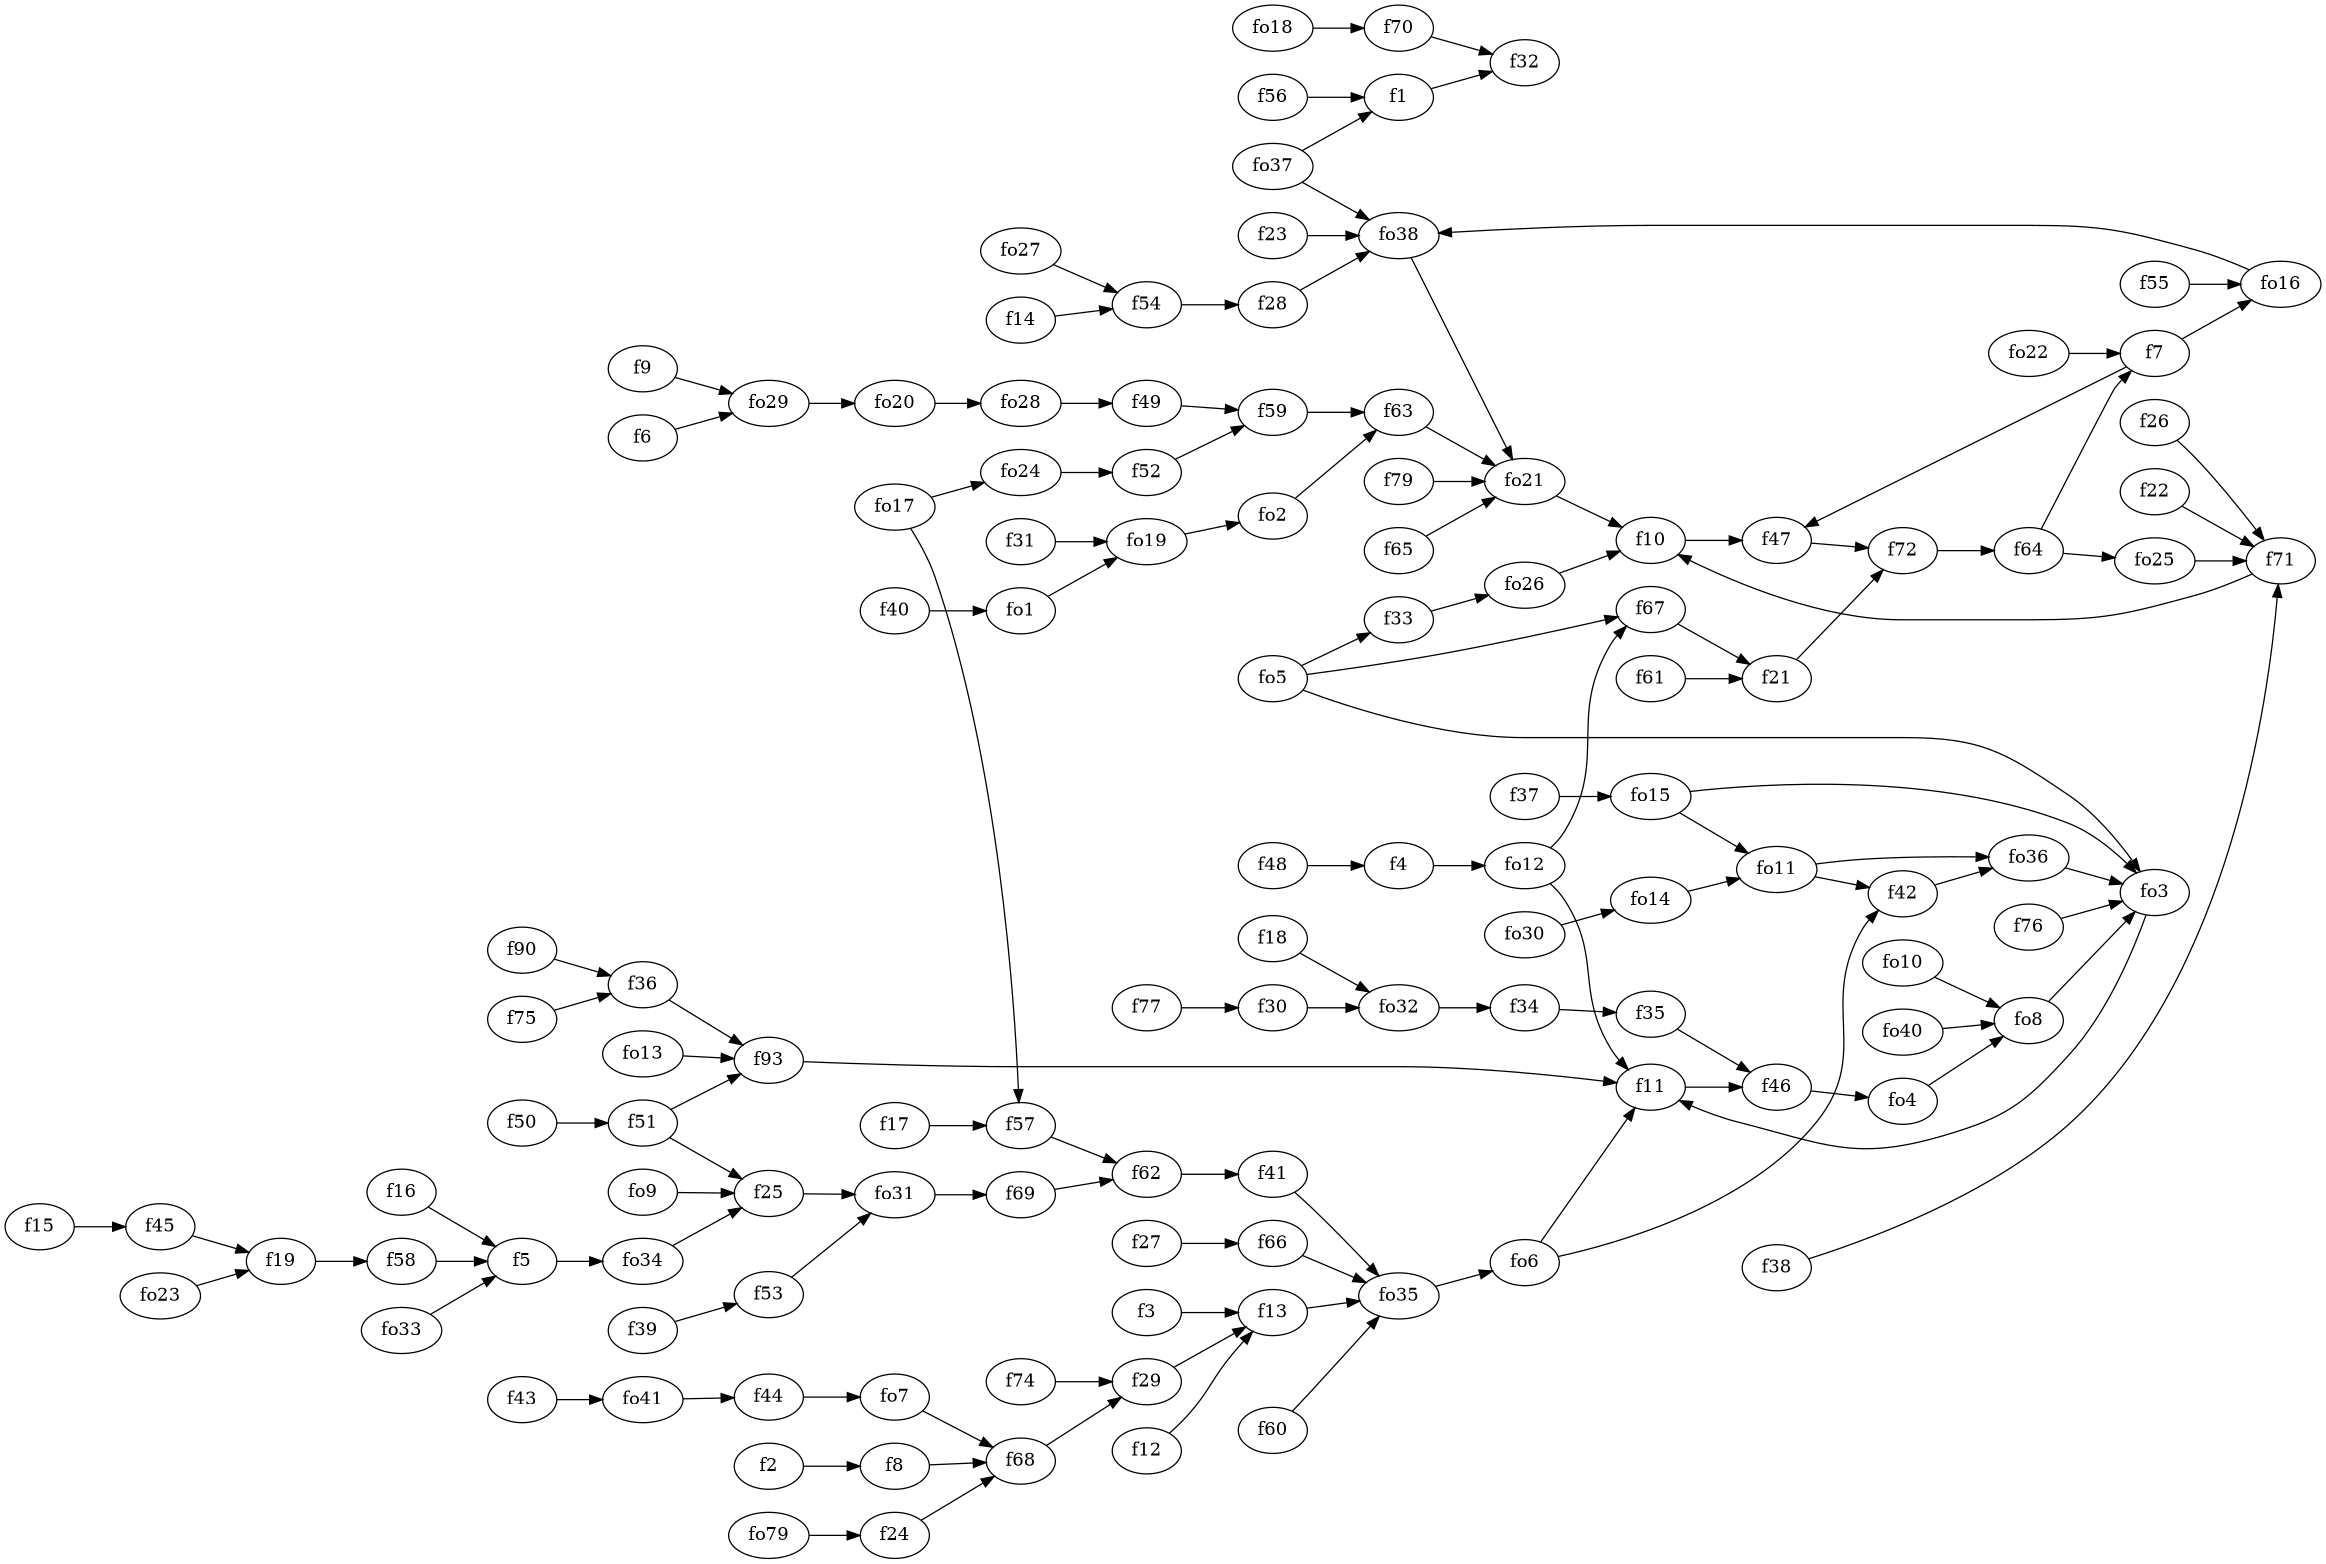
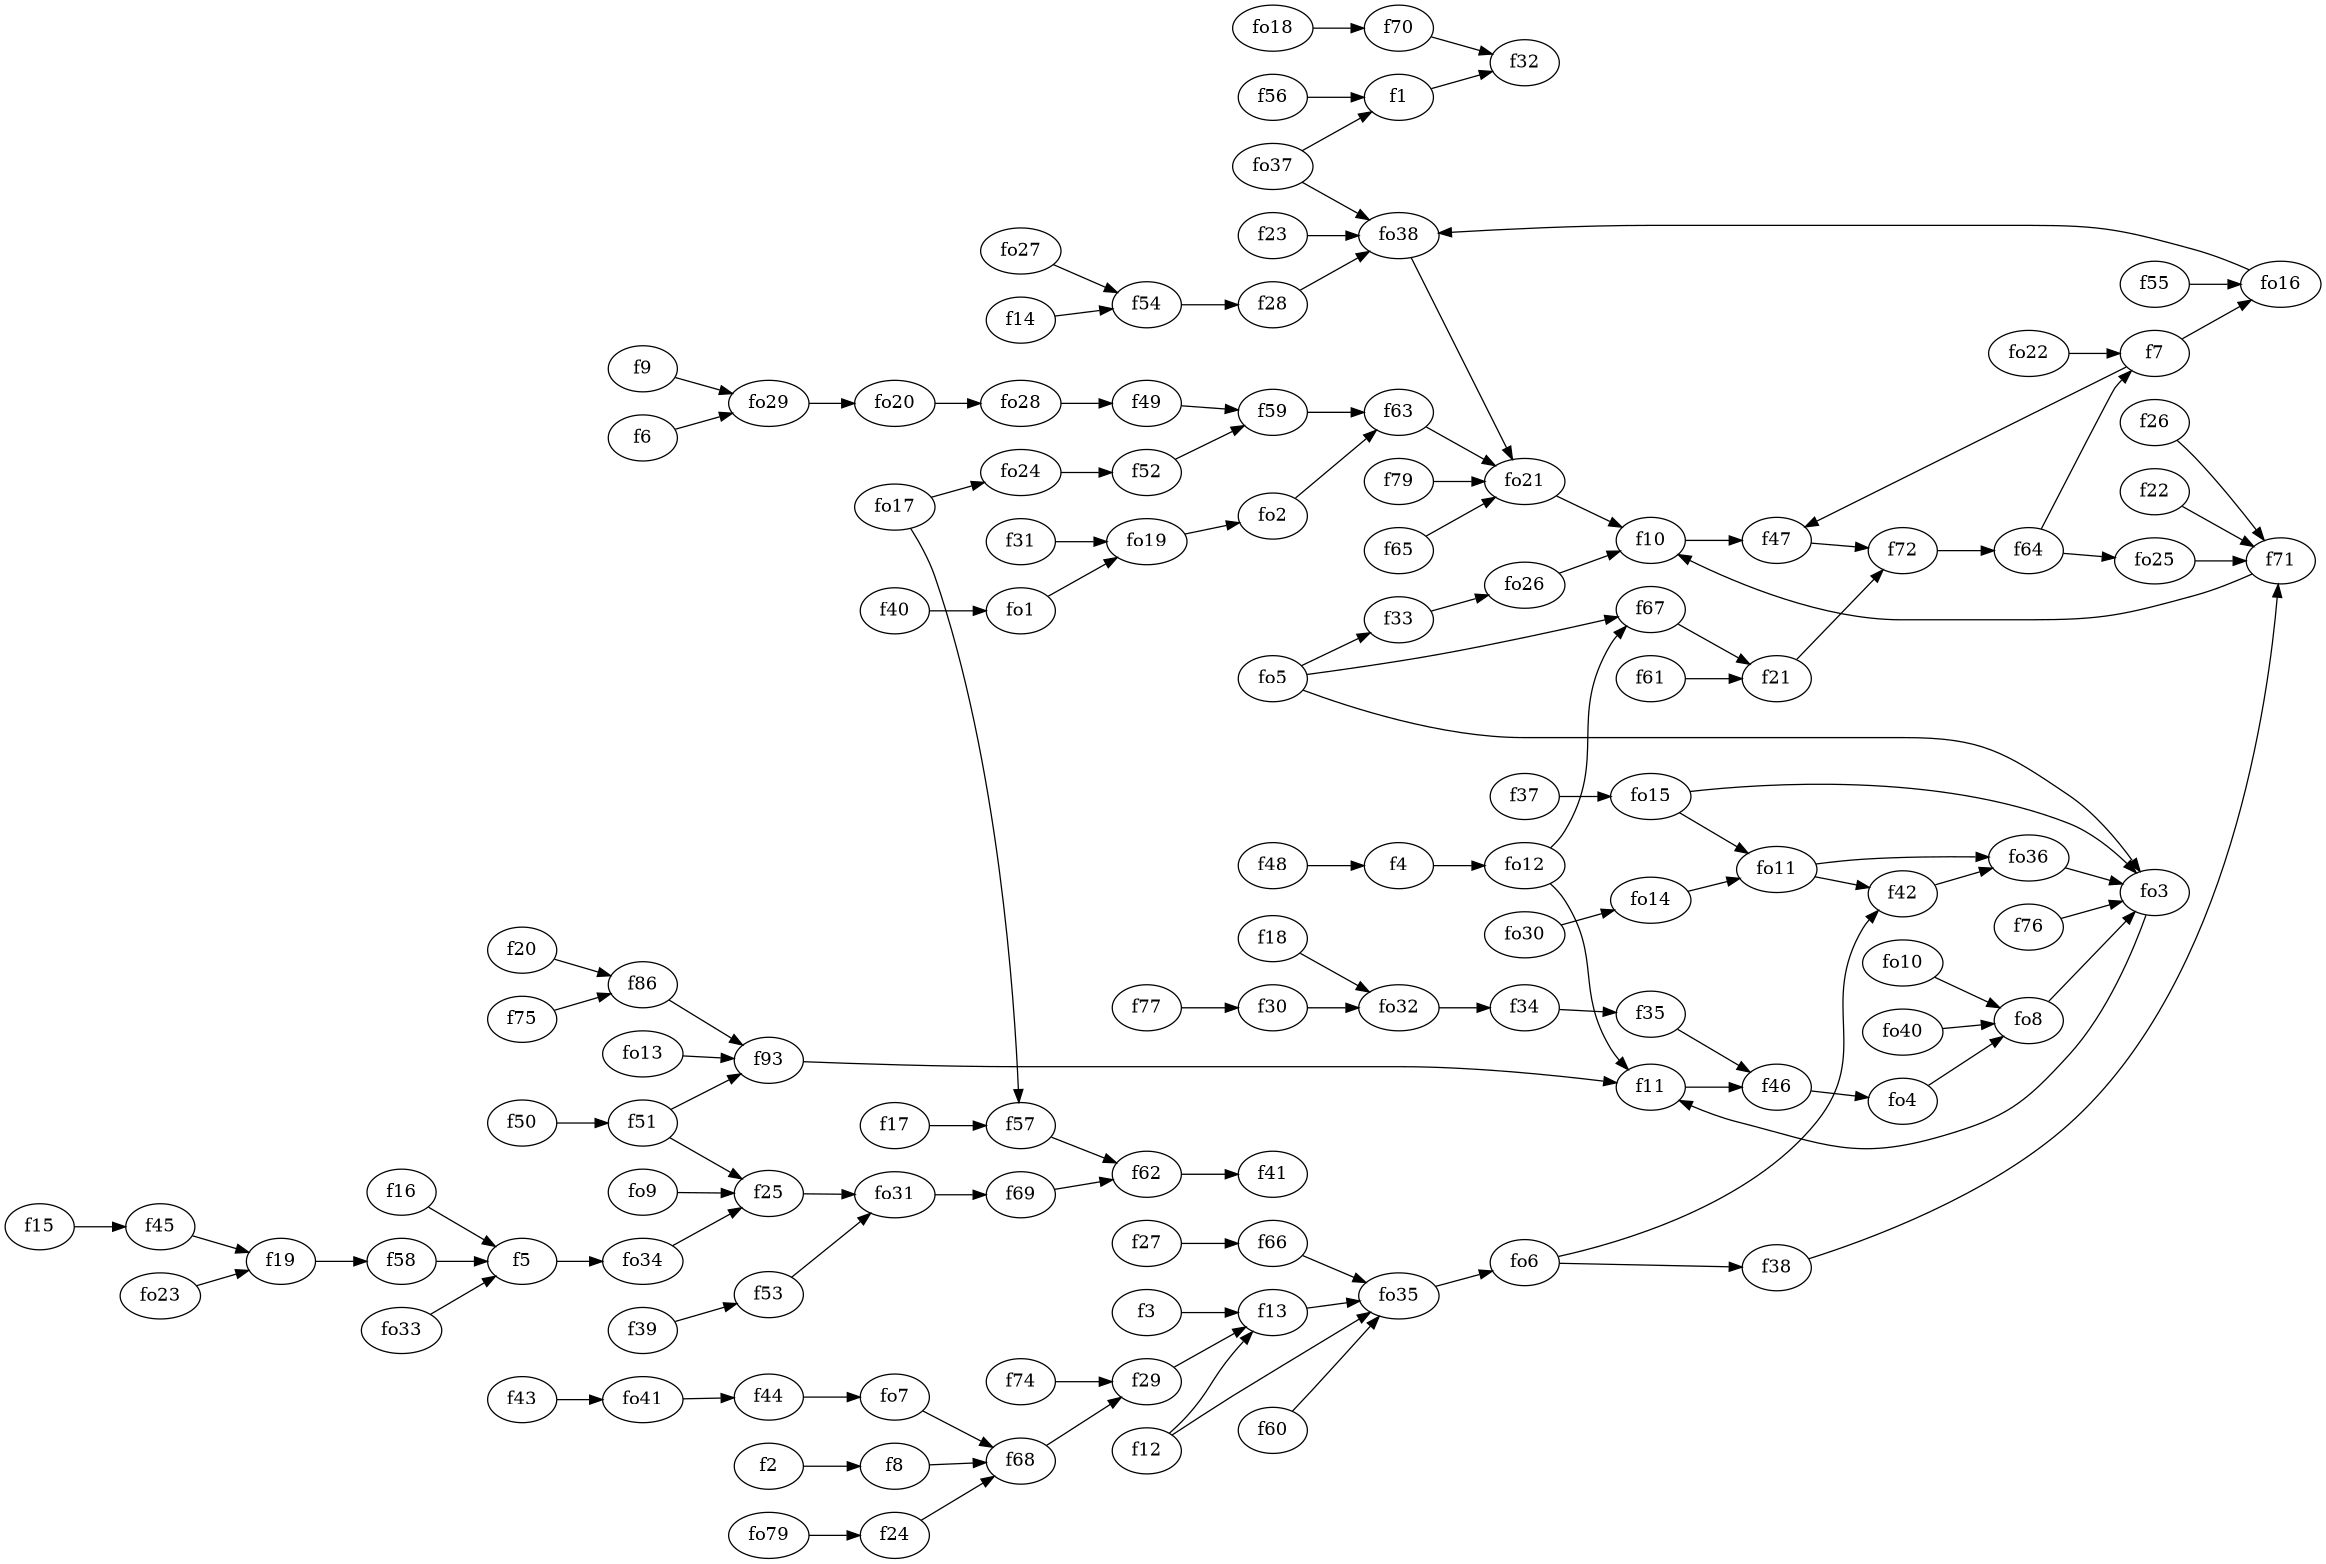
node "f90": label "f90" -> "f20"
node "f36": label "f36" -> "f86"
edge "fo6" -> "f11": now "fo6" -> "f38"
edge "f41" -> "fo35": now "f12" -> "fo35"
